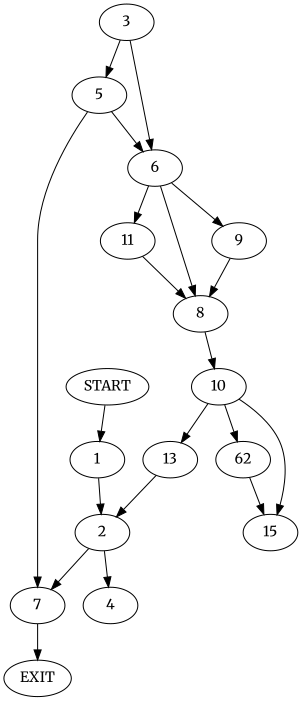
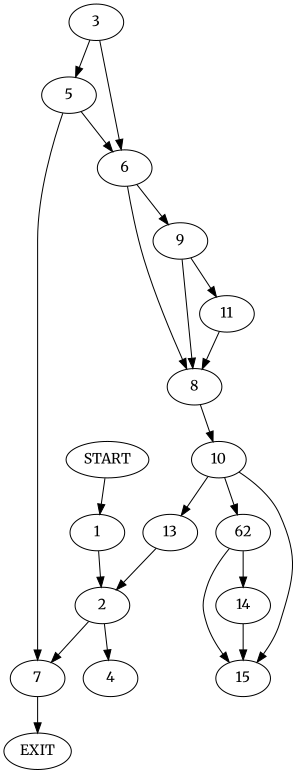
edge "6" -> "11": now "9" -> "11"
node "14": added
